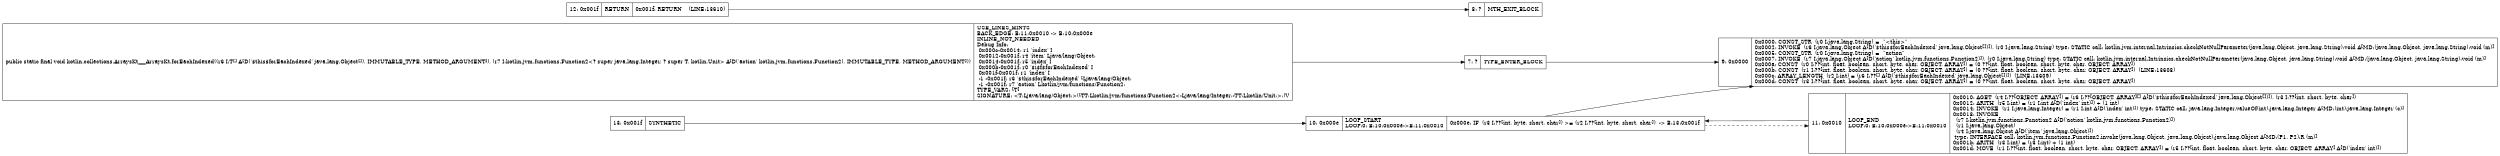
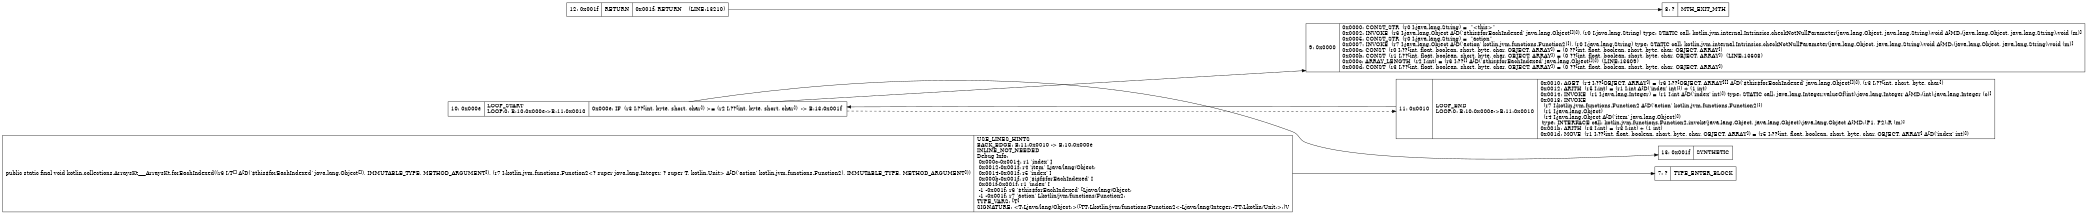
node "12: 0x001f": text "0x001f: RETURN    (LINE:13610)" -> "0x001f: RETURN    (LINE:13210)"
node "8: ?": text "MTH_EXIT_BLOCK" -> "MTH_EXIT_MTH"
edge "7: ?" -> "9: 0x0000": removed
edge "13: 0x001f" -> "10: 0x000e": reversed
